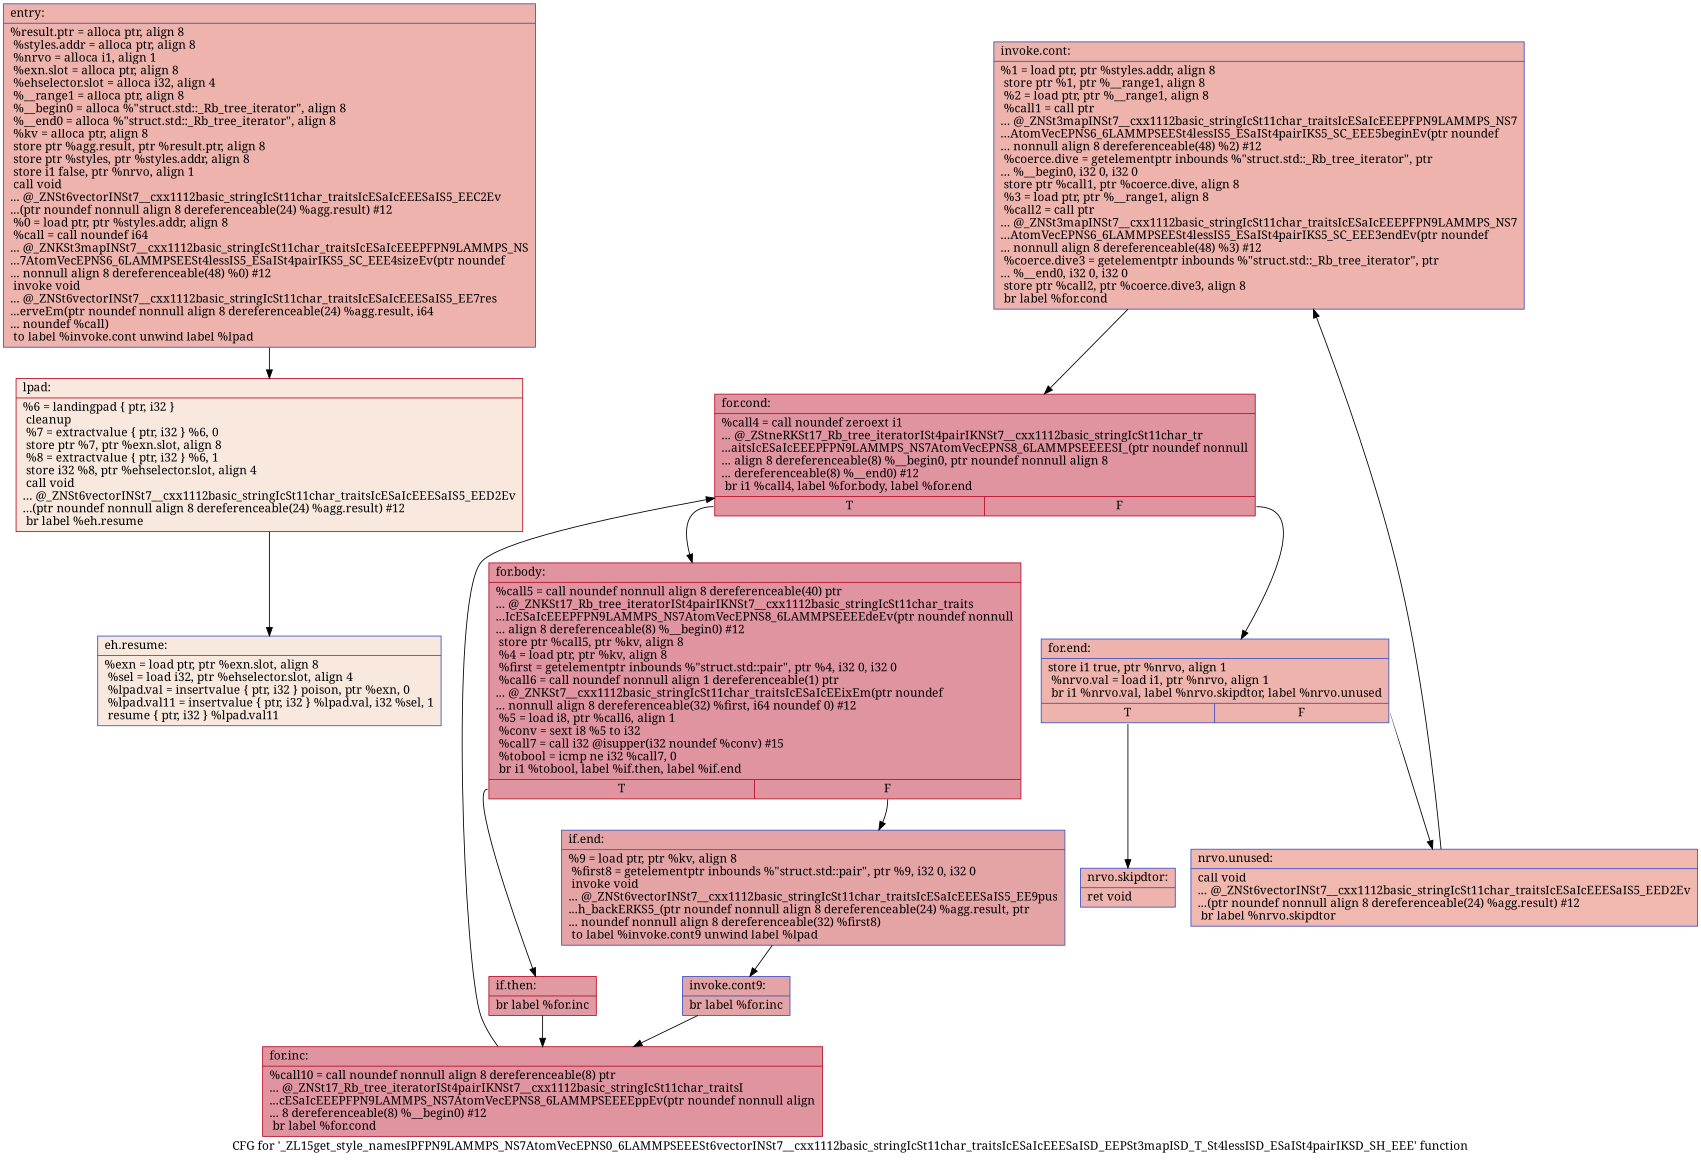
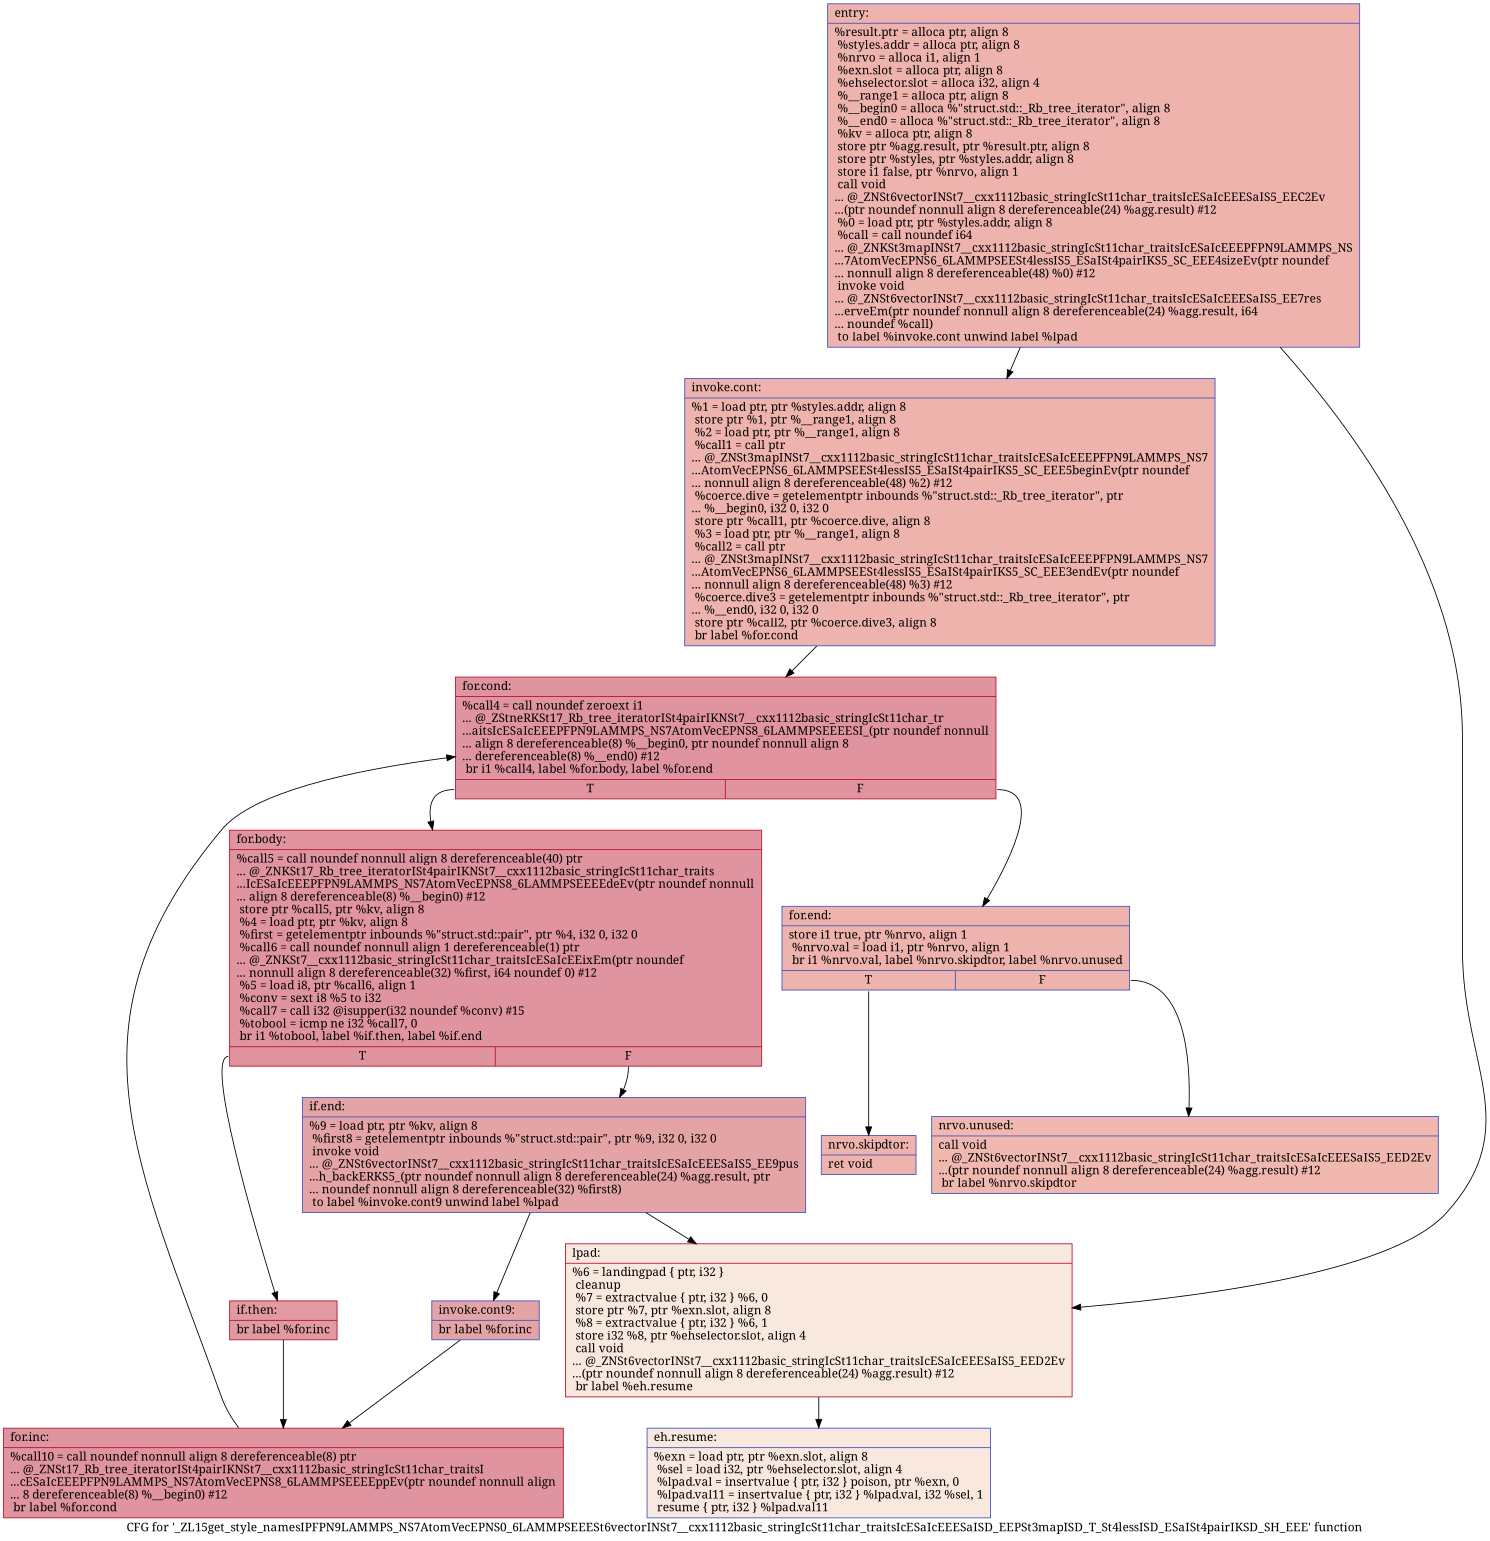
edge "nrvo.unused:" -> "invoke.cont:": now "entry:" -> "invoke.cont:"
edge "if.end:" -> "lpad:": added
